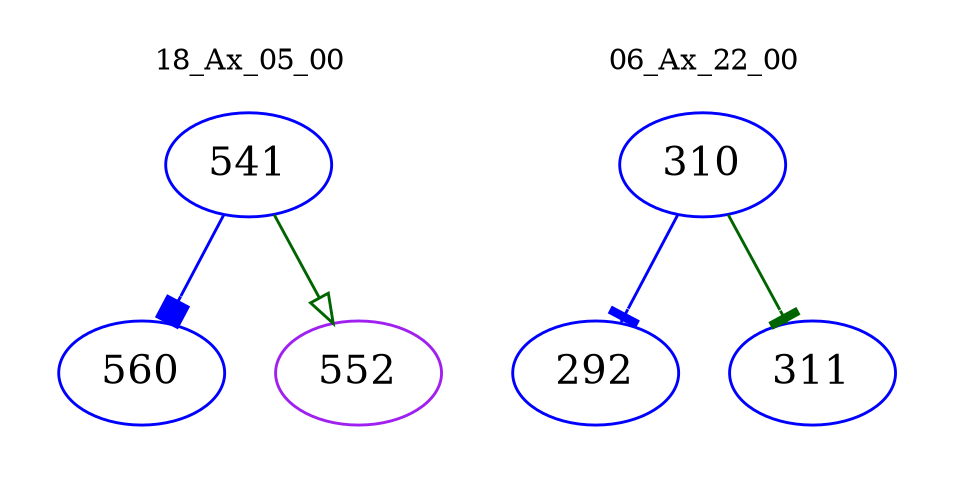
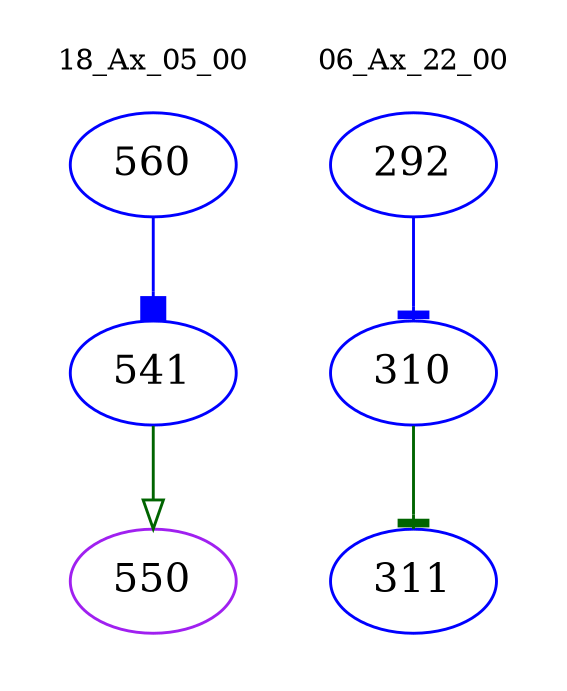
edge "541" -> "560": reversed
edge "310" -> "292": reversed
node "552": label "552" -> "550"
